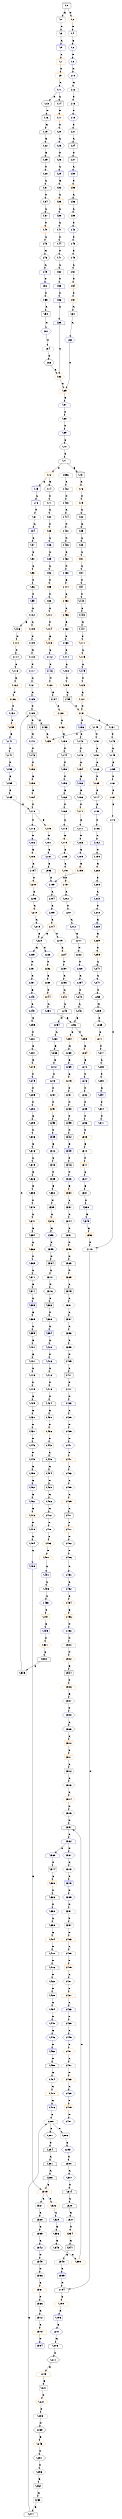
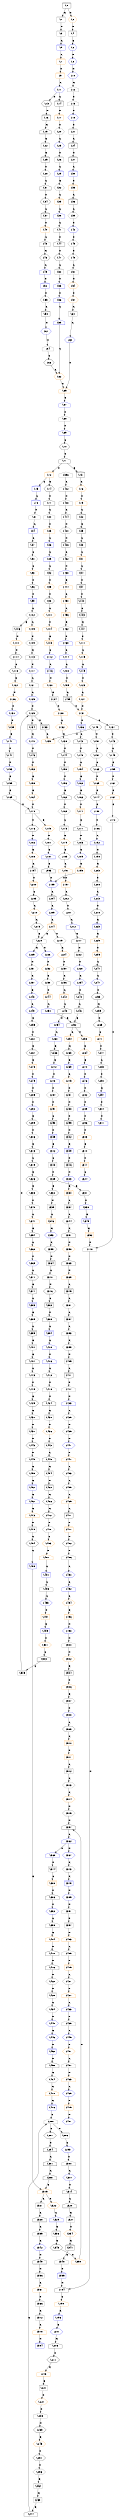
edge "S324" -> "S331": now "S325" -> "S331"
